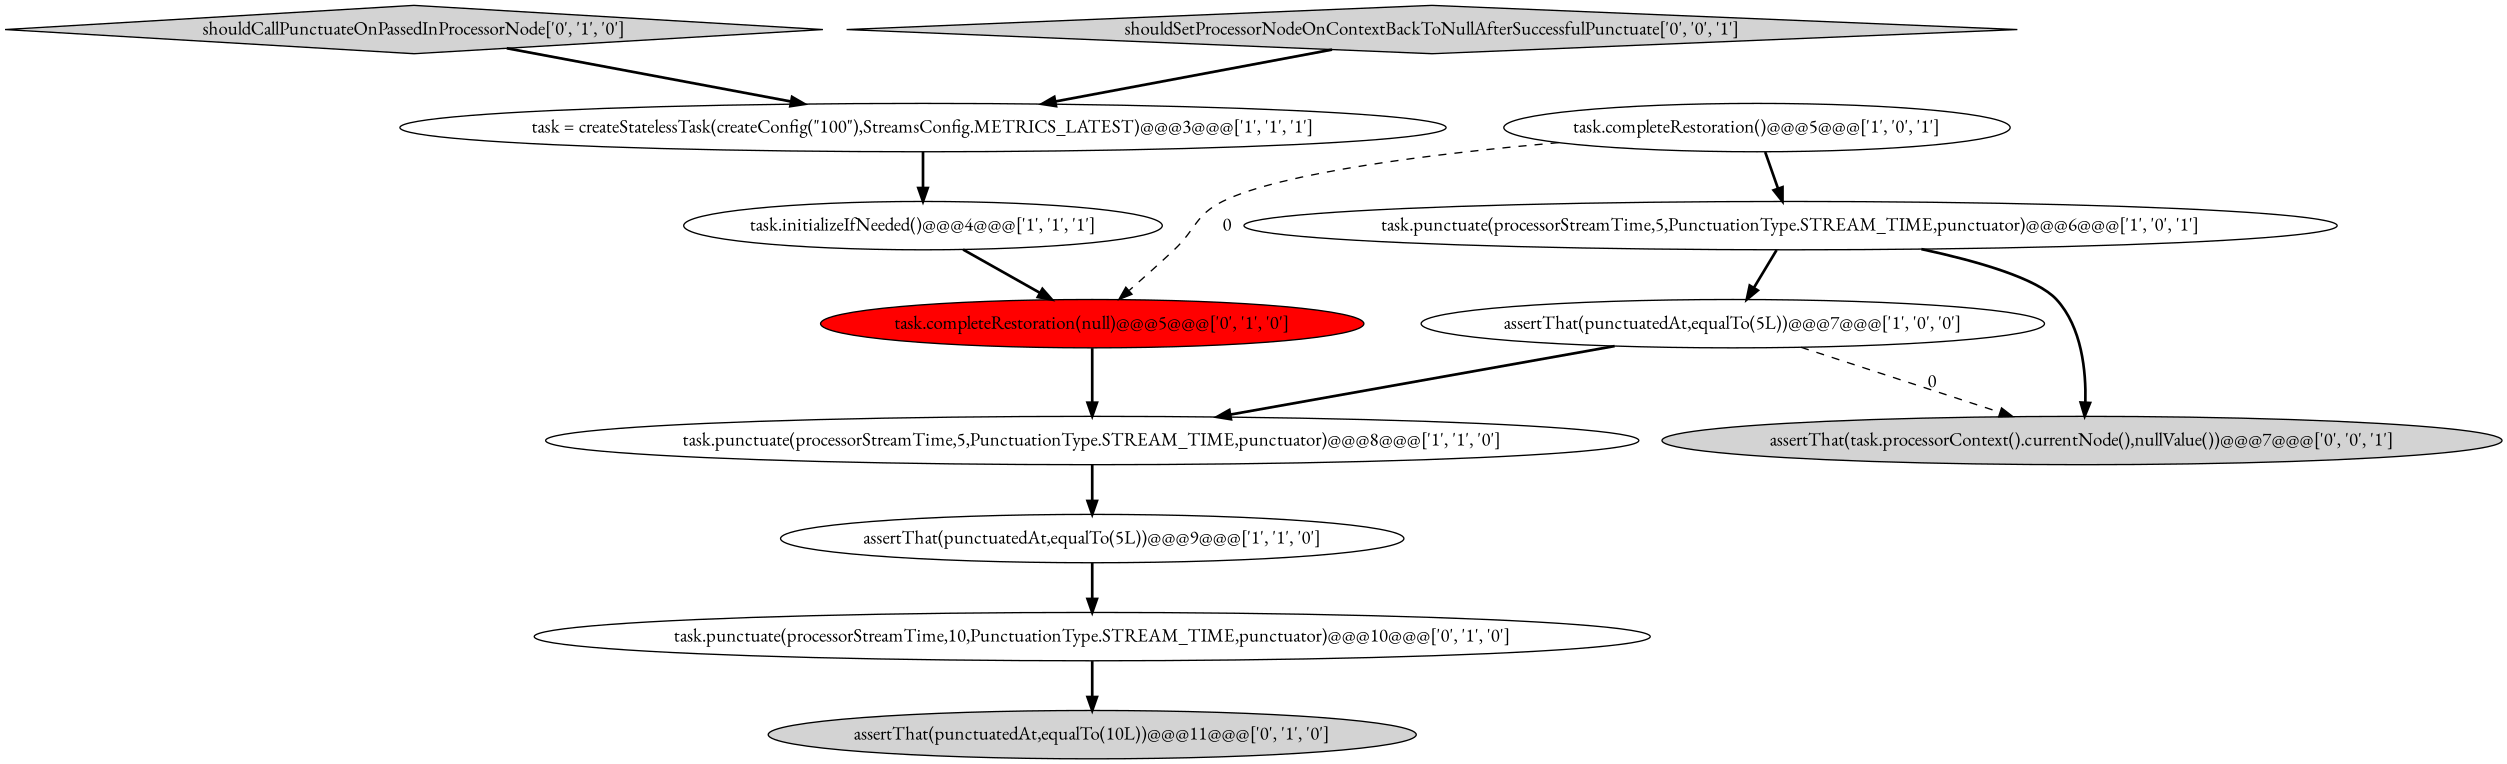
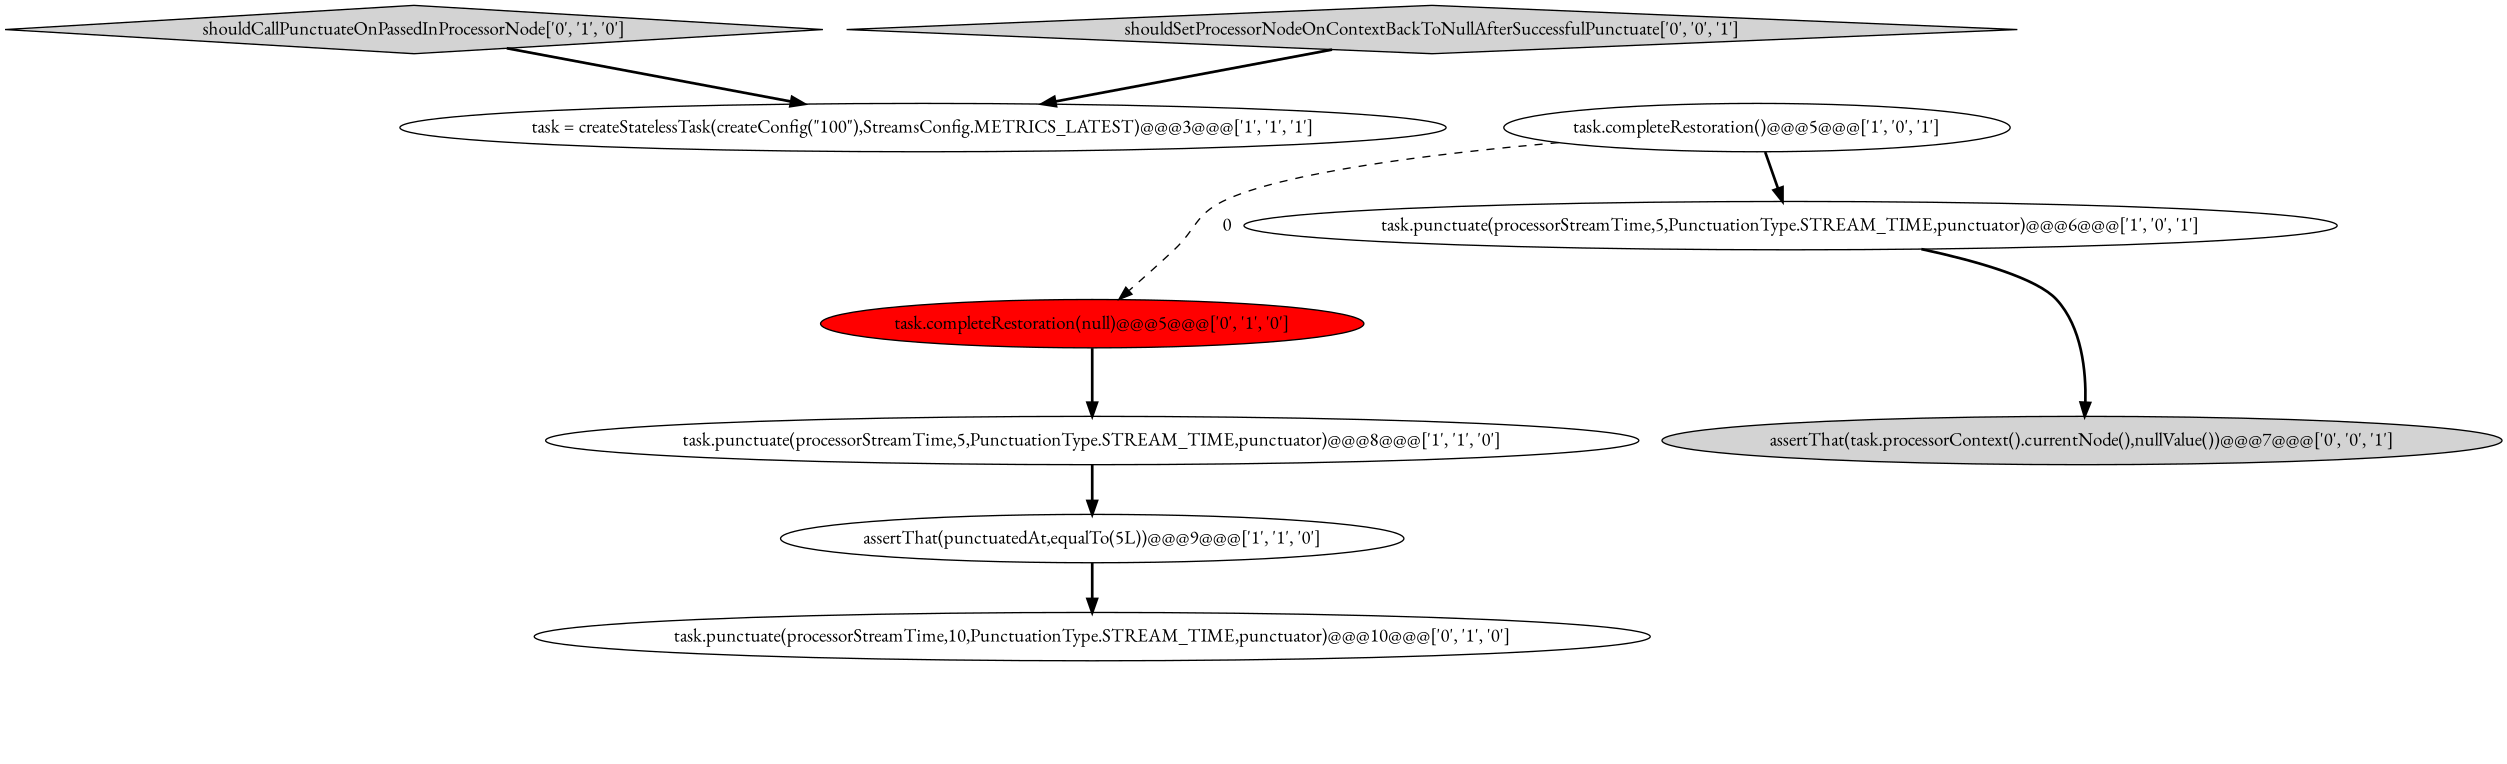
node "task.initializeIfNeeded()@@@4@@@['1', '1', '1']": removed
node "assertThat(punctuatedAt,equalTo(5L))@@@7@@@['1', '0', '0']": removed
node "assertThat(punctuatedAt,equalTo(10L))@@@11@@@['0', '1', '0']": removed
